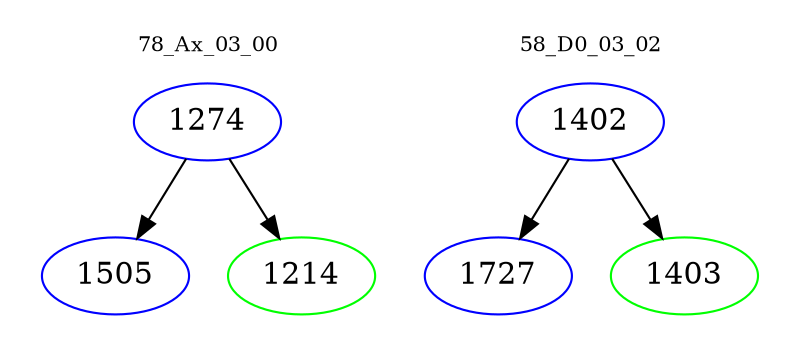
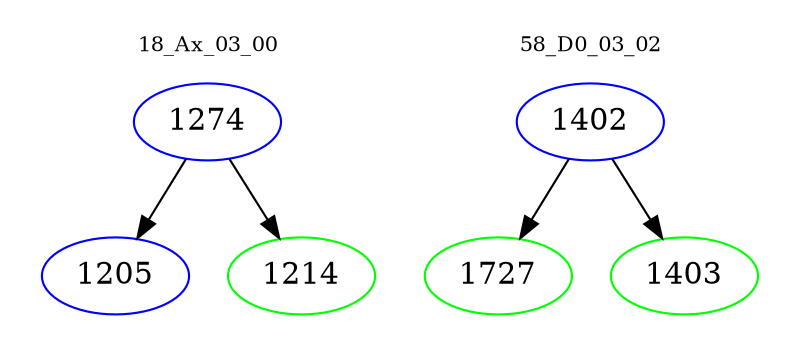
cluster "78_Ax_03_00": label "78_Ax_03_00" -> "18_Ax_03_00"
node "1505": label "1505" -> "1205"
node "1727": color blue -> green
